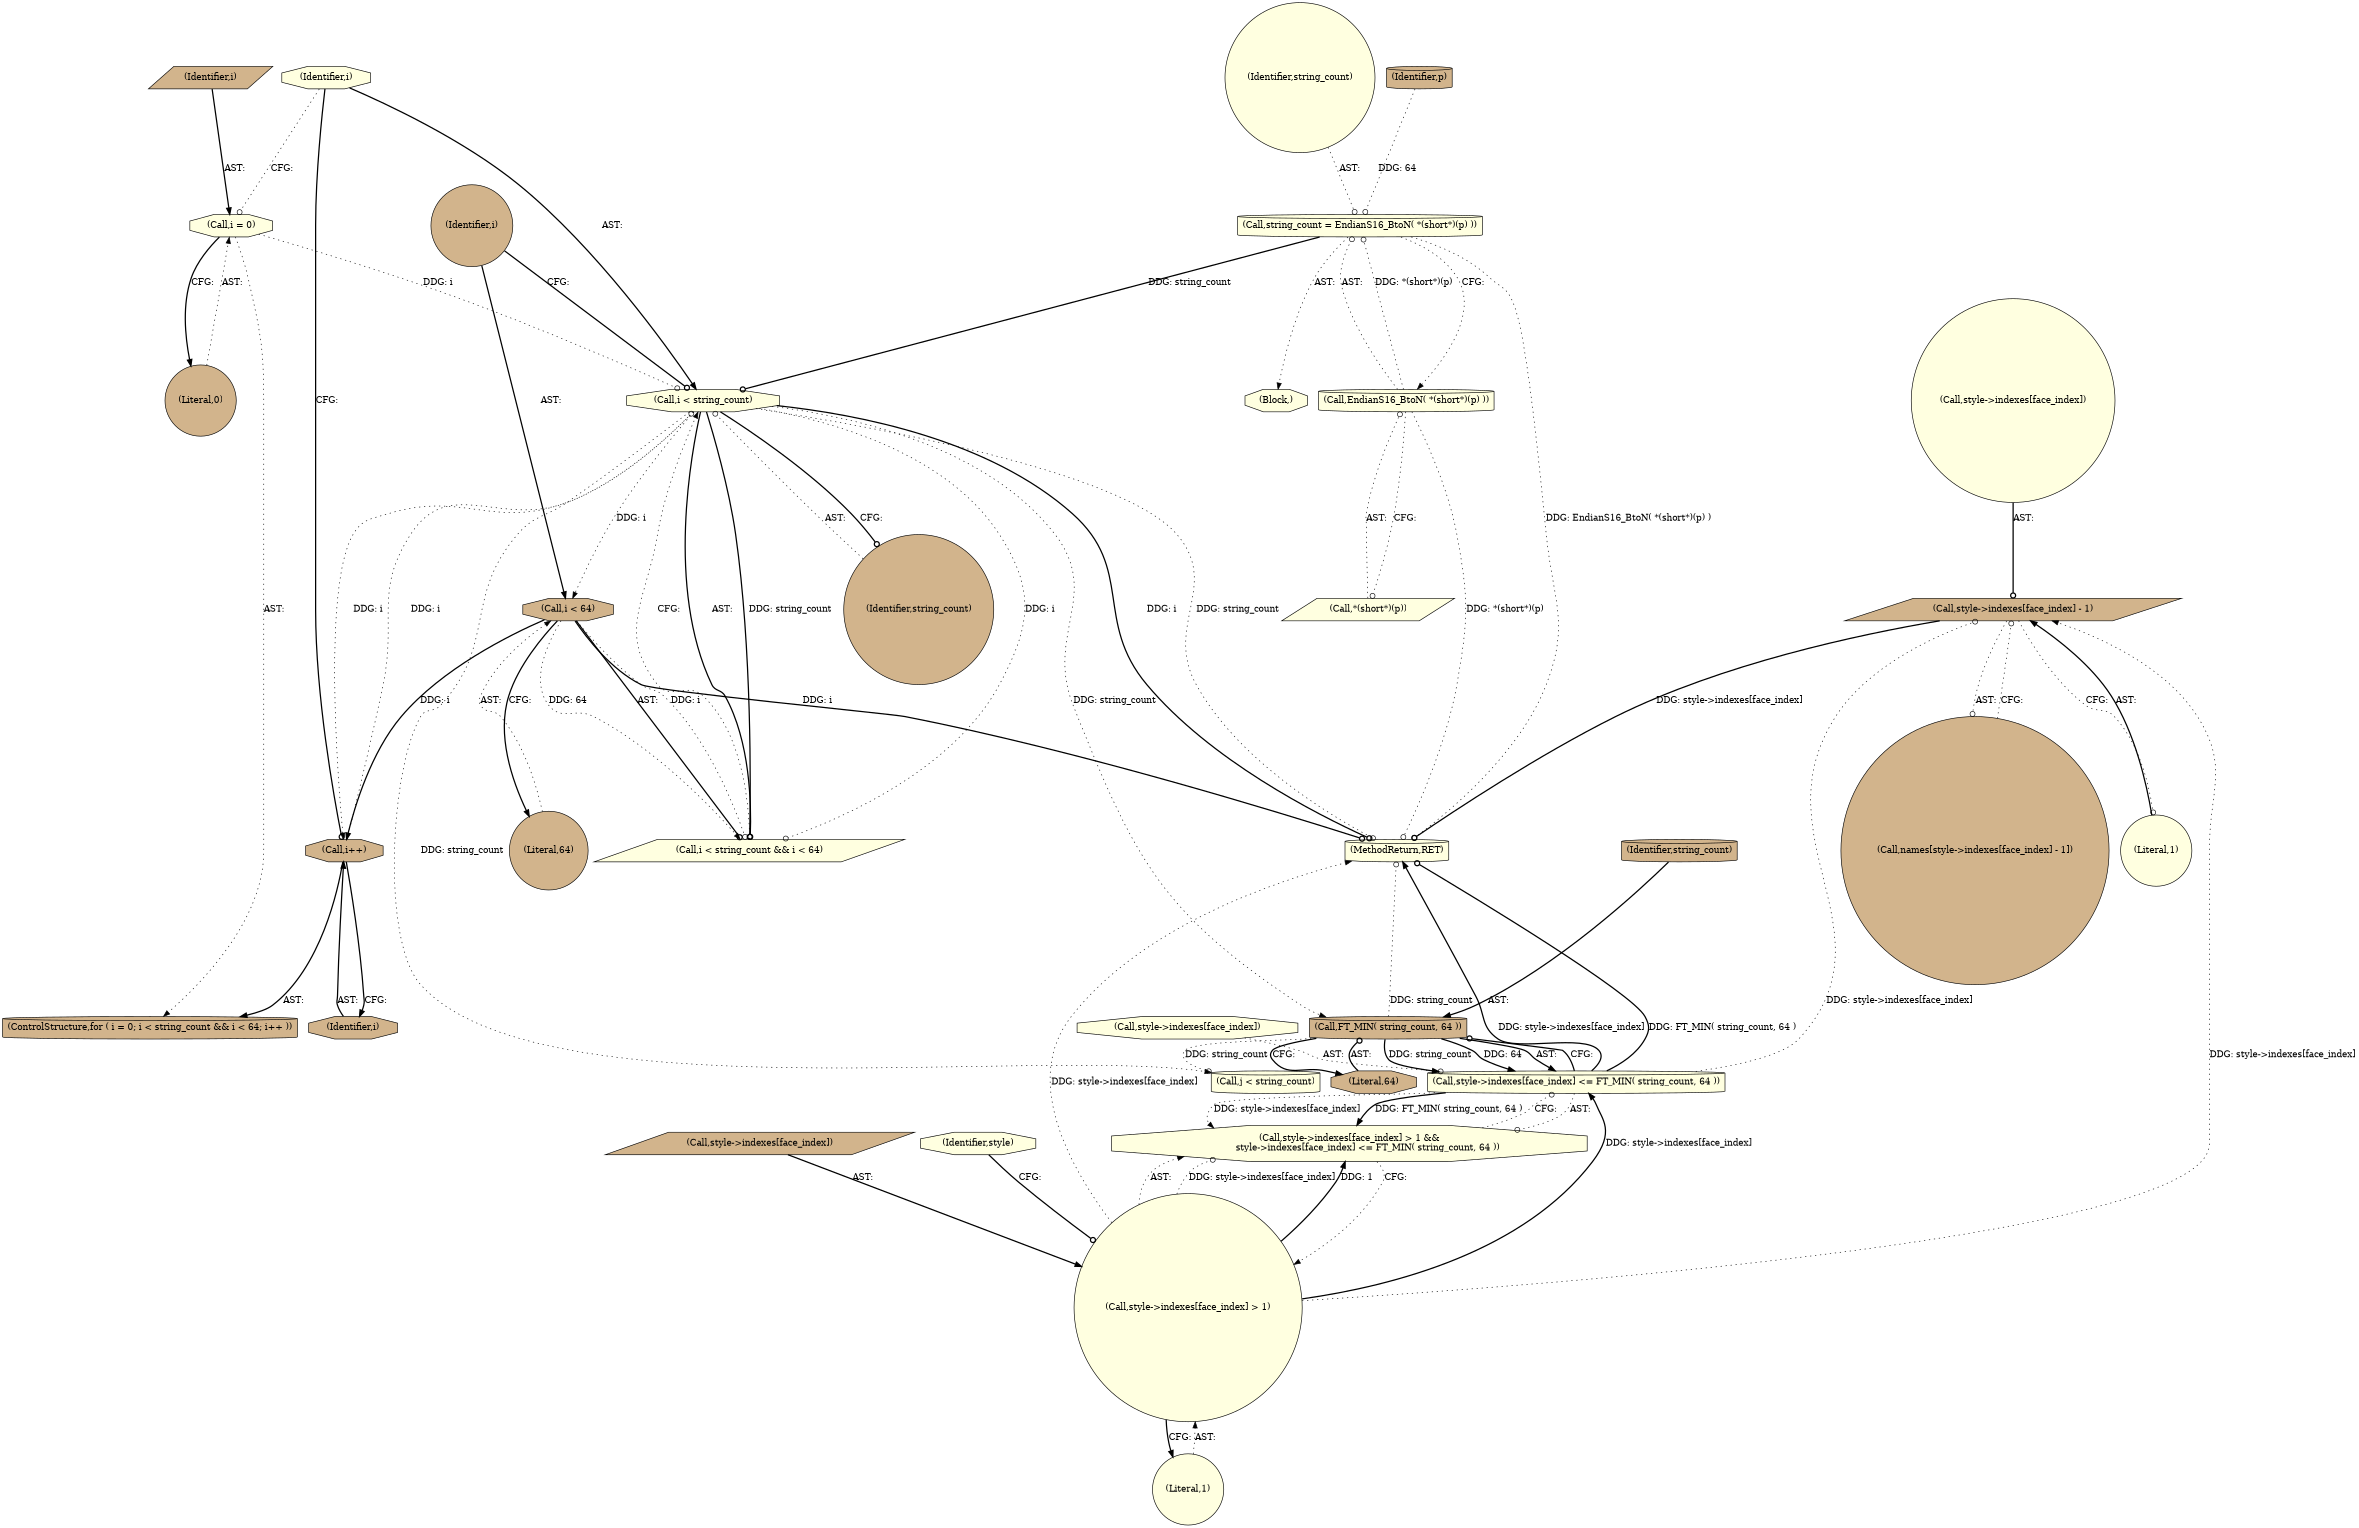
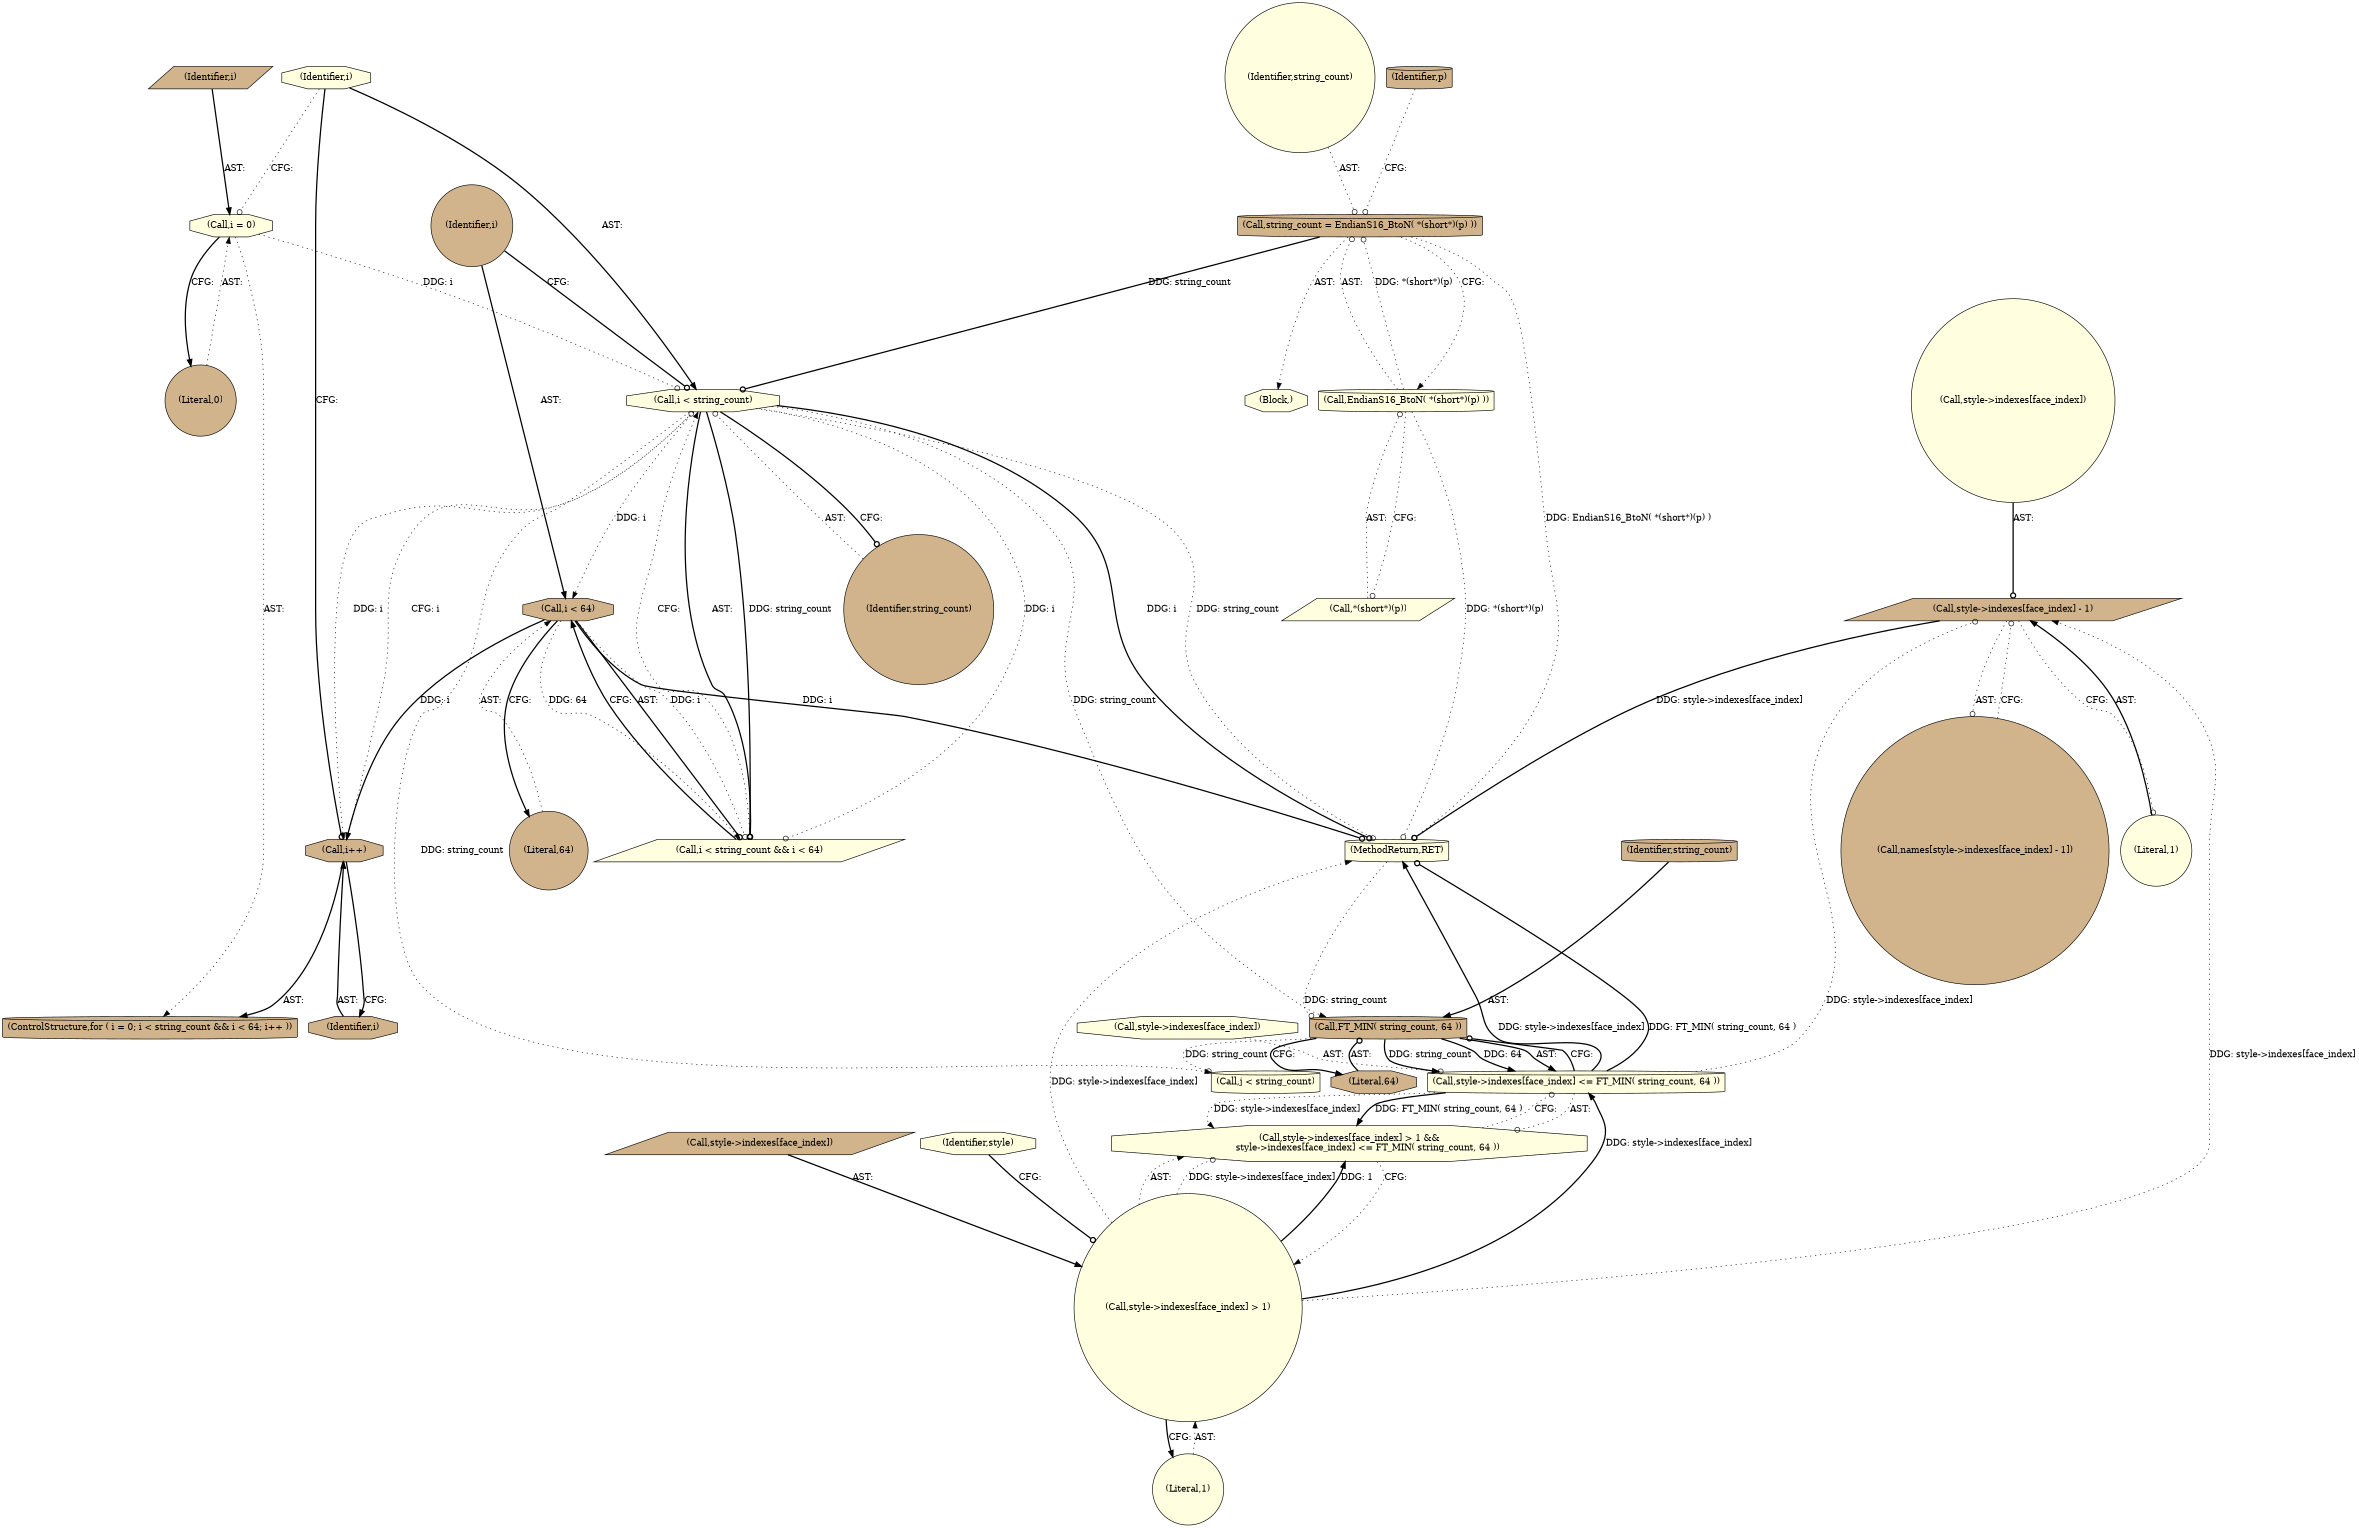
edge "(Identifier,p)" -> "(Call,string_count = EndianS16_BtoN( *(short*)(p) ))": label "DDG: 64" -> "CFG: "
node "(Call,string_count = EndianS16_BtoN( *(short*)(p) ))": fillcolor lightyellow -> tan
edge "(Call,i++)" -> "(Call,i < string_count)": label "DDG: i" -> "CFG: i"
edge "(Call,i < string_count && i < 64)" -> "(Call,i < 64)": added, label "CFG:"
edge "(Call,FT_MIN( string_count, 64 ))" -> "(MethodReturn,RET)": reversed
